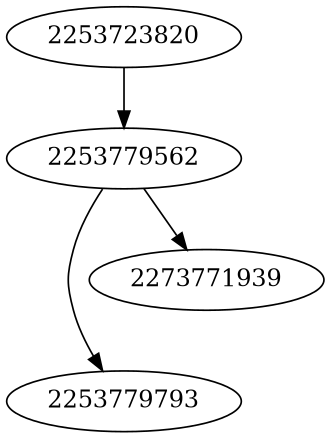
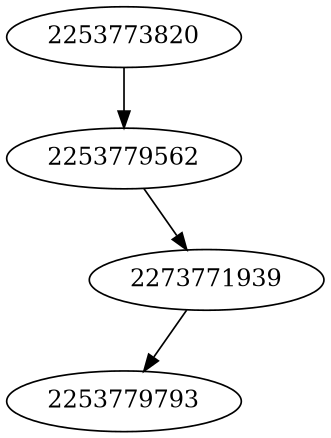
node "2253723820": label "2253723820" -> "2253773820"
edge "2253779562" -> "2253779793": now "2273771939" -> "2253779793"
